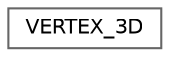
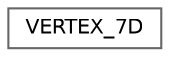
node "VERTEX_3D": label "VERTEX_3D" -> "VERTEX_7D"
